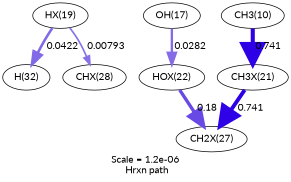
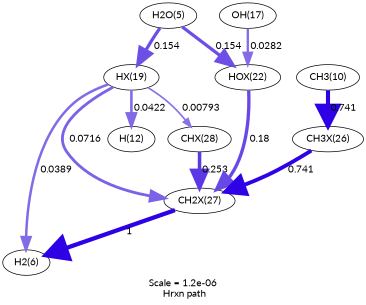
node "H2O(5)": added
node "H(32)": label "H(32)" -> "H(12)"
node "CH3X(21)": label "CH3X(21)" -> "CH3X(26)"
edge "HX(19)" -> "CH2X(27)": added, label "0.0716"
edge "CHX(28)" -> "CH2X(27)": added, label "0.253"
node "H2(6)": added
